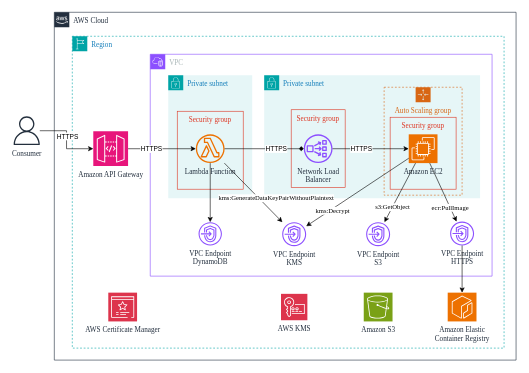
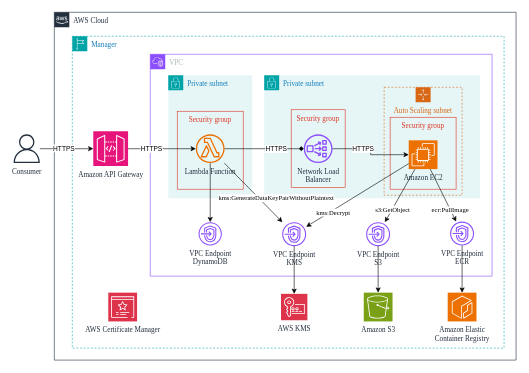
node "Region": label "Region" -> "Manager"
node "Auto Scaling group": label "Auto Scaling group" -> "Auto Scaling subnet"
node "Consumer": moved (27, 131) -> (27, 149)
node "Amazon EC2": moved (423, 149) -> (423, 155)
node "VPC Endpoint HTTPS": label "VPC Endpoint HTTPS" -> "VPC Endpoint ECR"
edge "VPC Endpoint S3" -> "Amazon S3": added
edge "VPC Endpoint KMS" -> "AWS KMS": added
